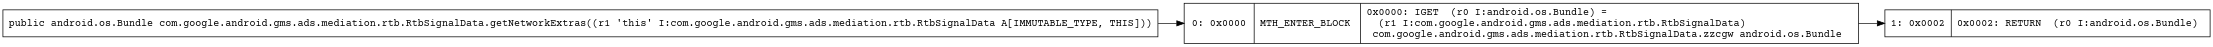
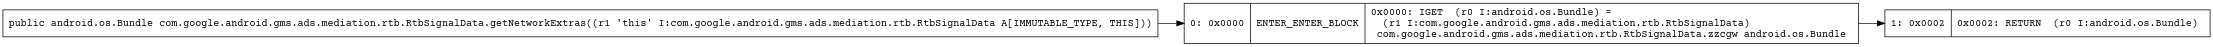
node "0: 0x0000": text "MTH_ENTER_BLOCK" -> "ENTER_ENTER_BLOCK"
